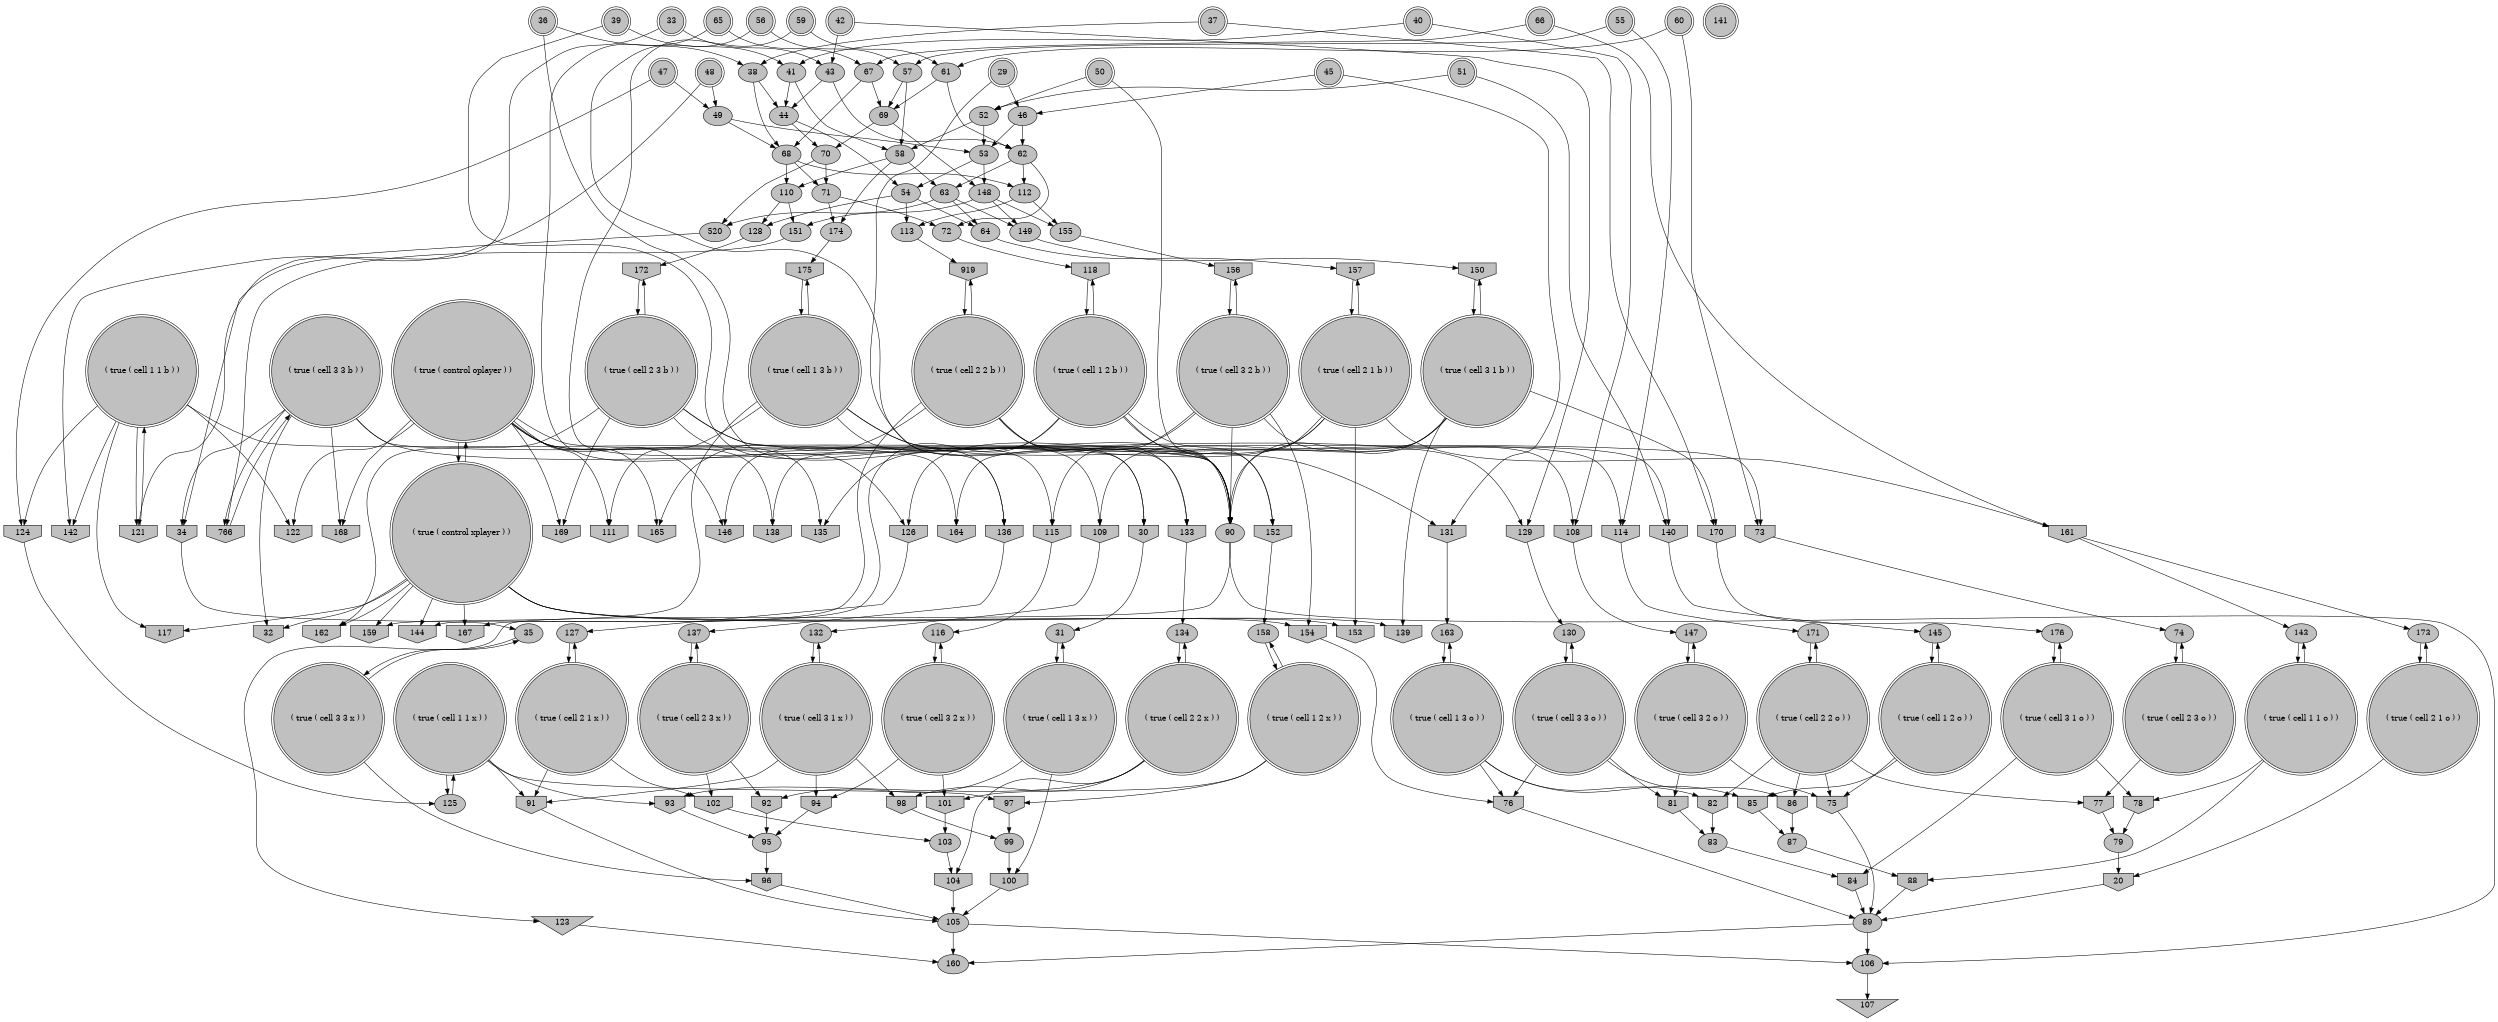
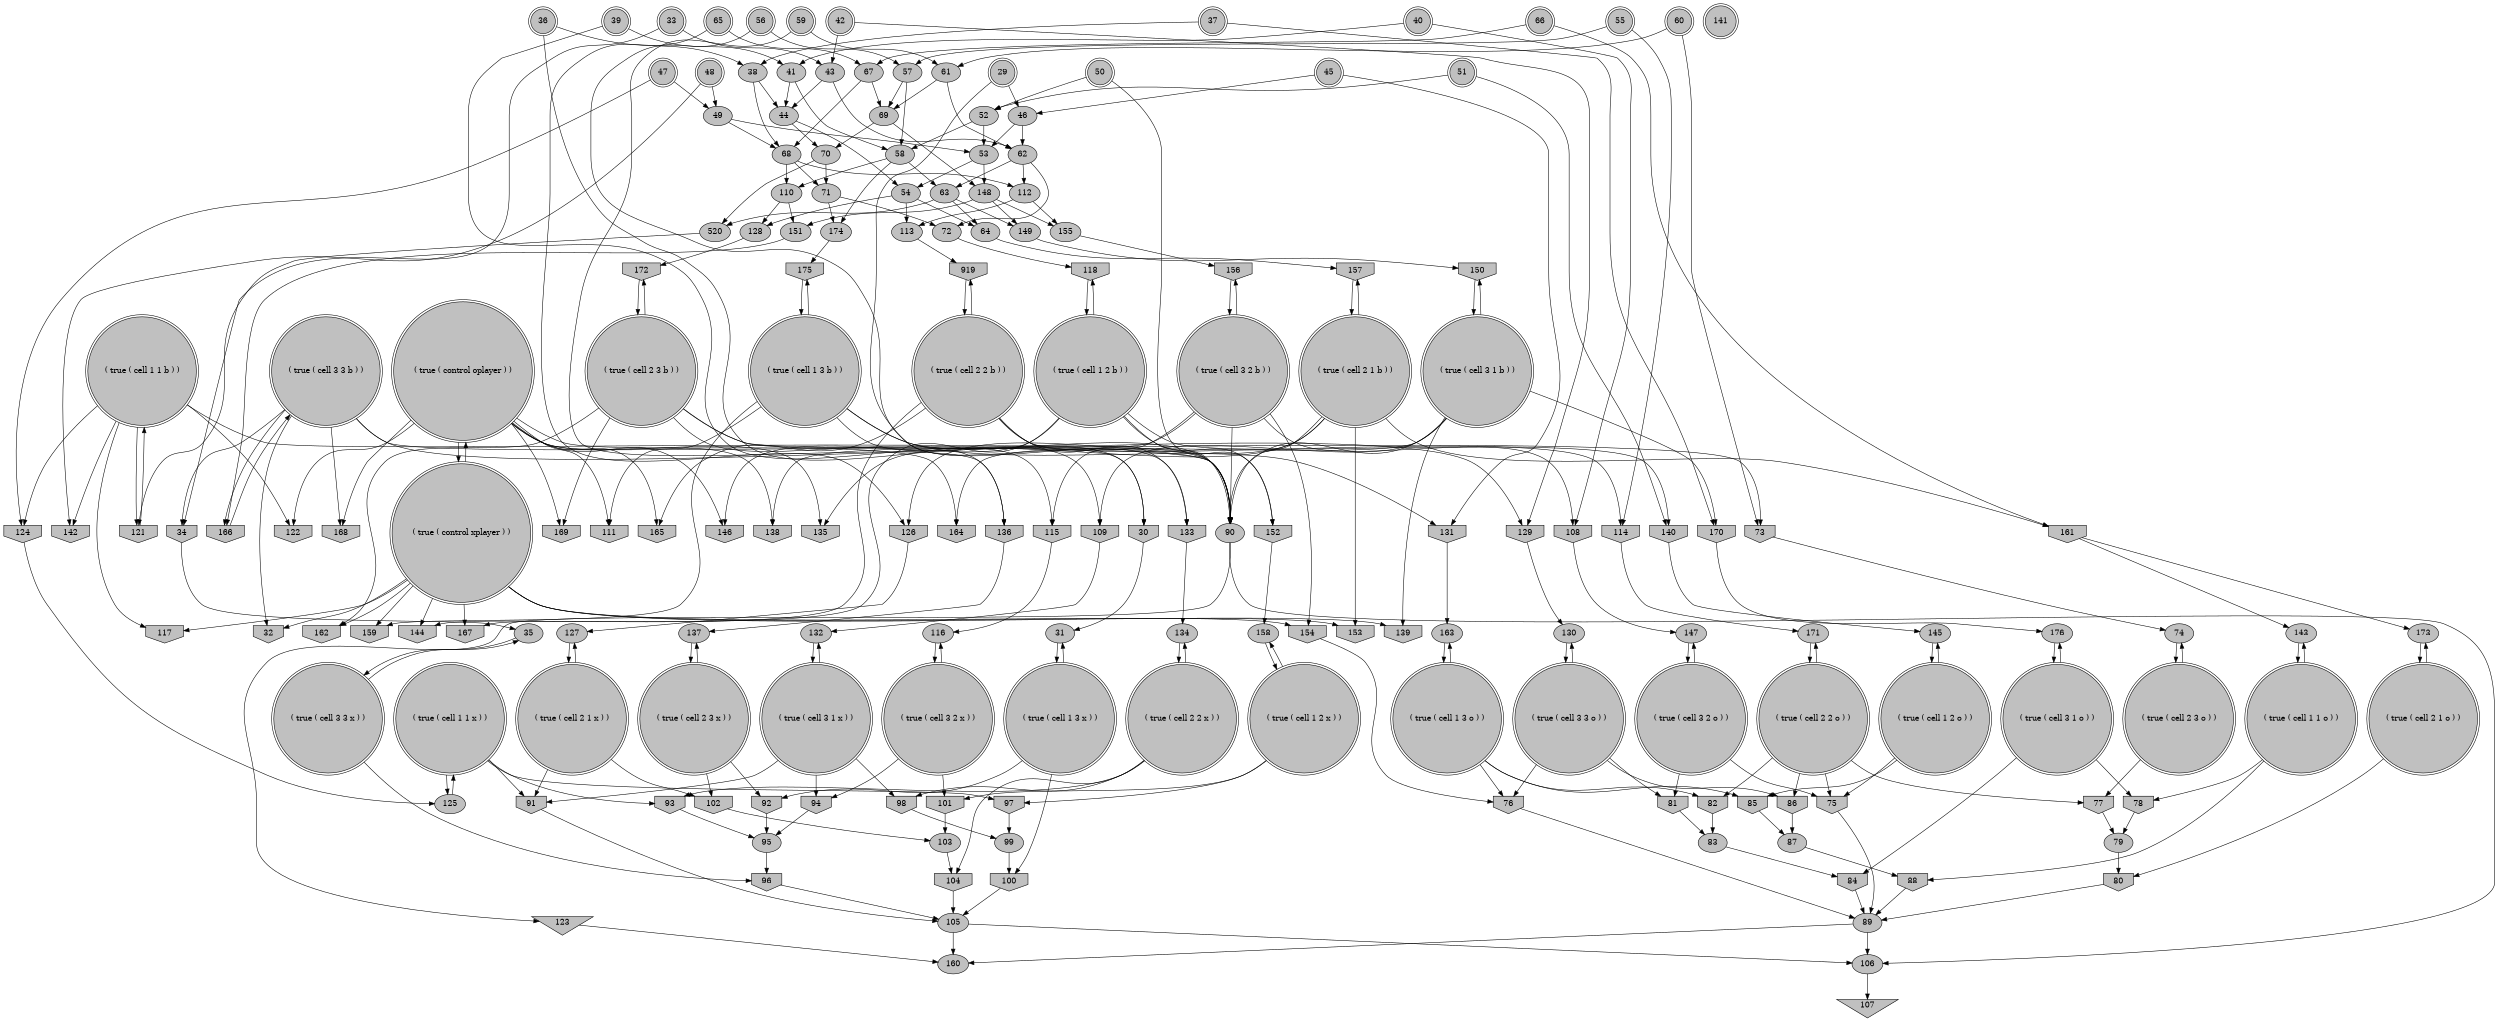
node "766": label "766" -> "166"
node "20": label "20" -> "80"
